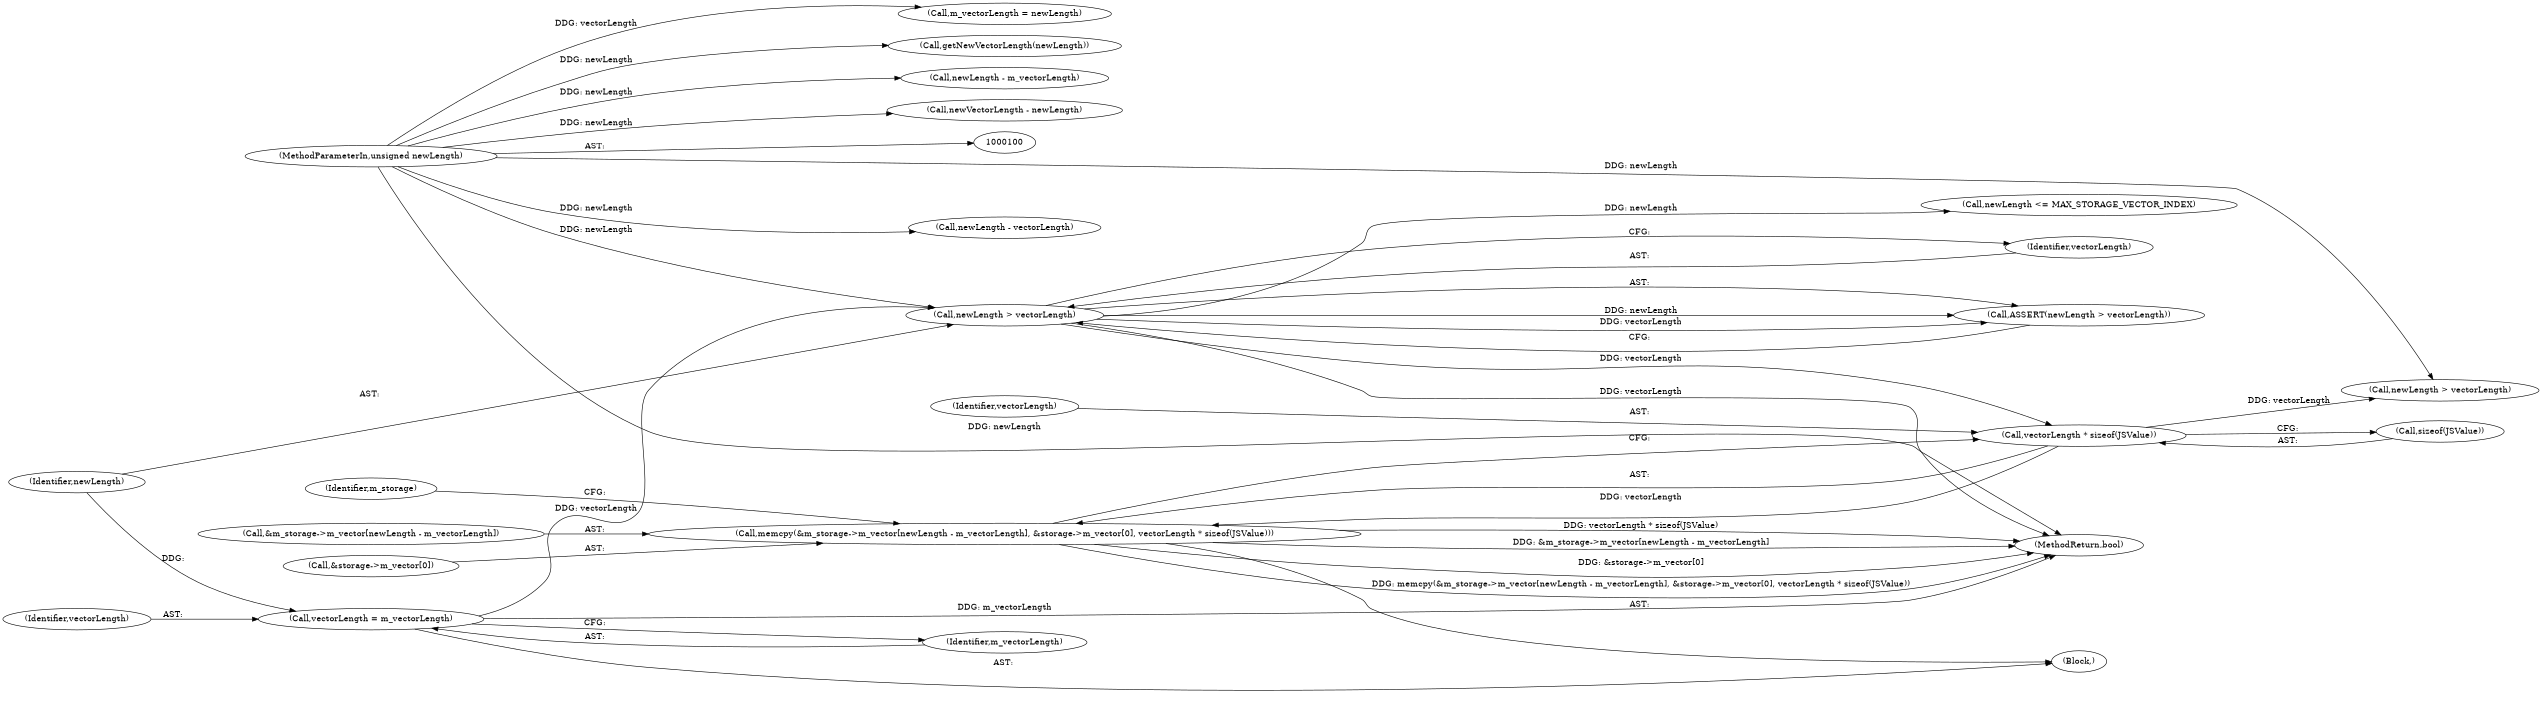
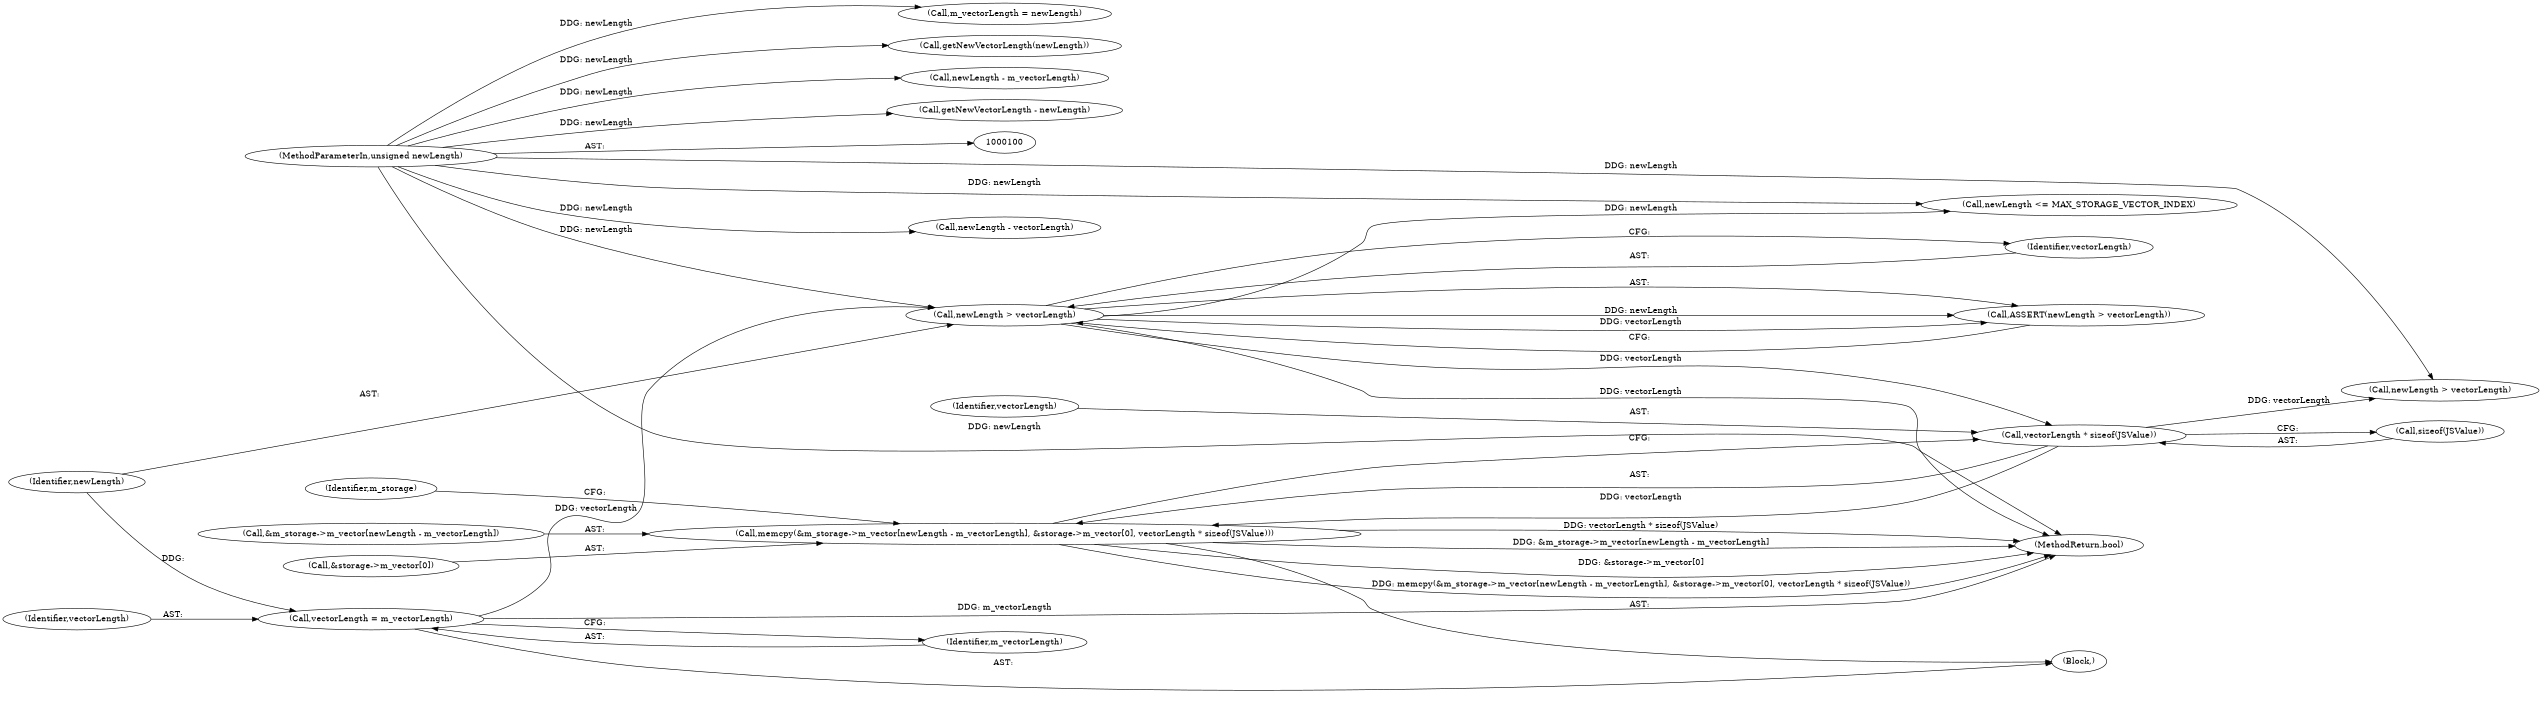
edge "(MethodParameterIn,unsigned newLength)" -> "(Call,m_vectorLength = newLength)": label "DDG: vectorLength" -> "DDG: newLength"
node "(Call,newVectorLength - newLength)": label "(Call,newVectorLength - newLength)" -> "(Call,getNewVectorLength - newLength)"
edge "(MethodParameterIn,unsigned newLength)" -> "(Call,newLength <= MAX_STORAGE_VECTOR_INDEX)": added, label "DDG: newLength"
